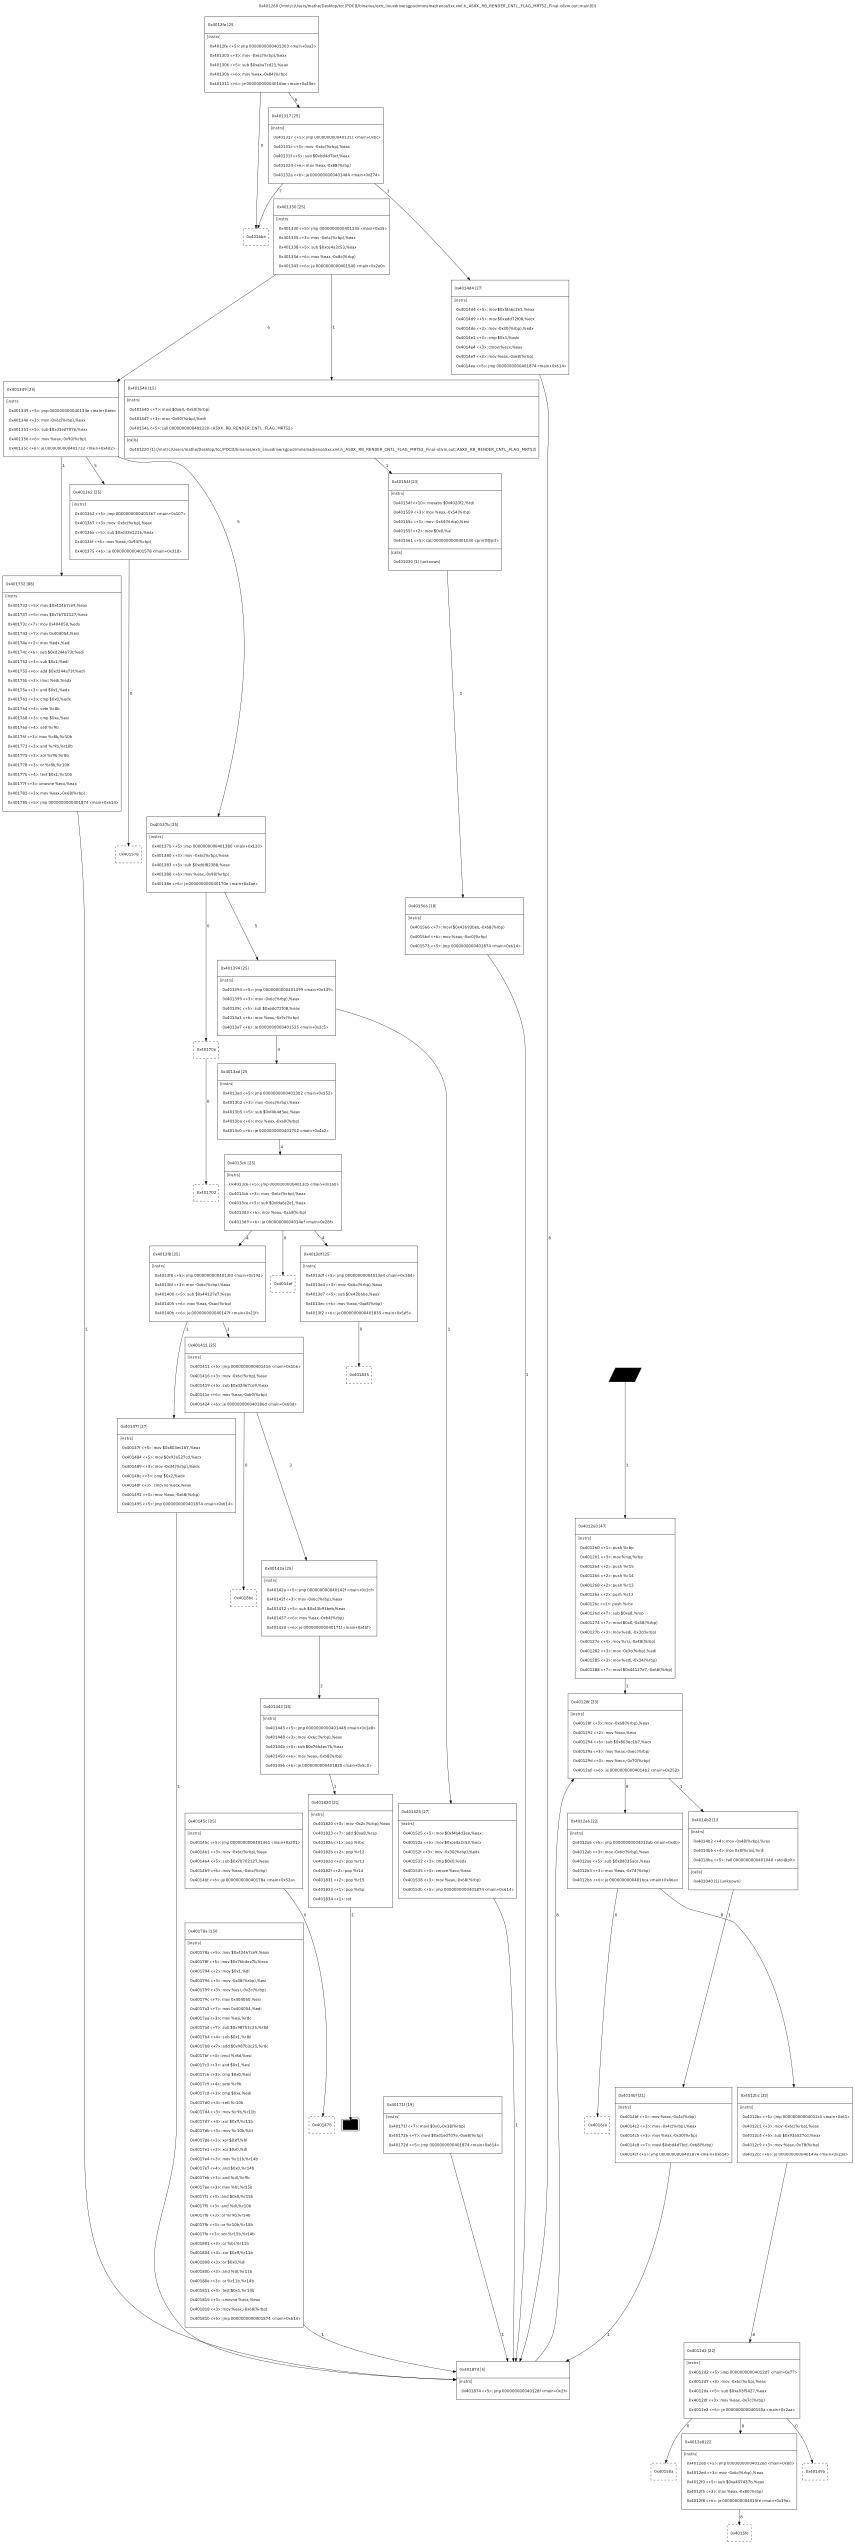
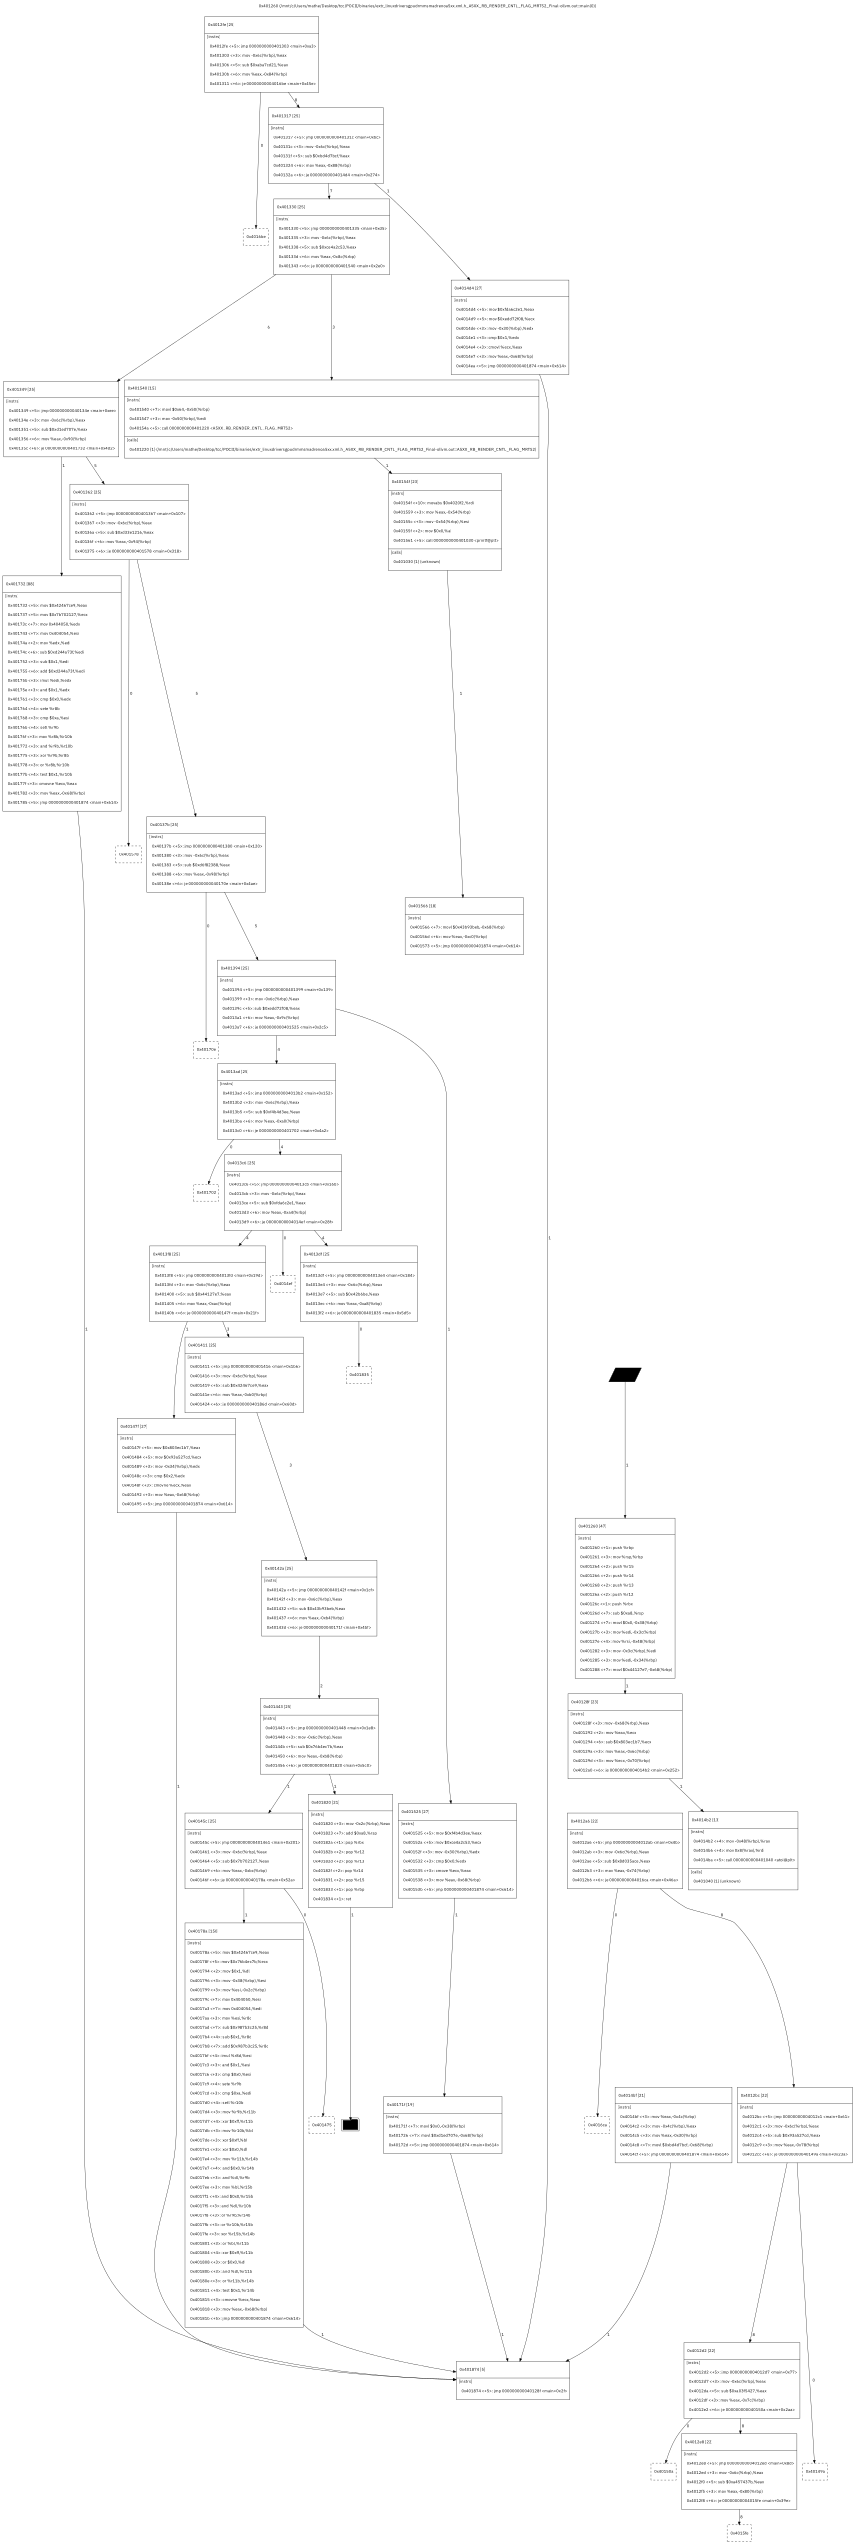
edge "0x401317 [25]" -> "0x4016be": now "0x401317 [25]" -> "0x401330 [25]"
edge "0x401330 [25]" -> "0x401540 [15]": label " 1" -> " 3"
edge "0x401349 [25]" -> "0x40137b [25]": now "0x401362 [25]" -> "0x40137b [25]"
edge "0x40170e" -> "0x401702": now "0x4013ad [25]" -> "0x401702"
edge "0x4014d4 [27]" -> "0x401874 [5]": label " 8" -> " 1"
node "0x40186d": removed
edge "0x401566 [18]" -> "0x401874 [5]": removed, label "1"
edge "0x401443 [25]" -> "0x40145c [25]": added, label "1"
edge "0x40128f [23]" -> "0x4012a6 [22]": removed, label "8"
edge "0x40145c [25]" -> "0x40178a [150]": added, label "1"
edge "0x4014b2 [13]" -> "0x4014bf [21]": removed, label "1"
edge "0x401874 [5]" -> "0x40128f [23]": removed, label "8"
edge "0x401525 [27]" -> "0x401874 [5]": now "0x401525 [27]" -> "0x40171f [19]"
edge "0x4012d2 [22]" -> "0x40149a": now "0x4012bc [22]" -> "0x40149a"
